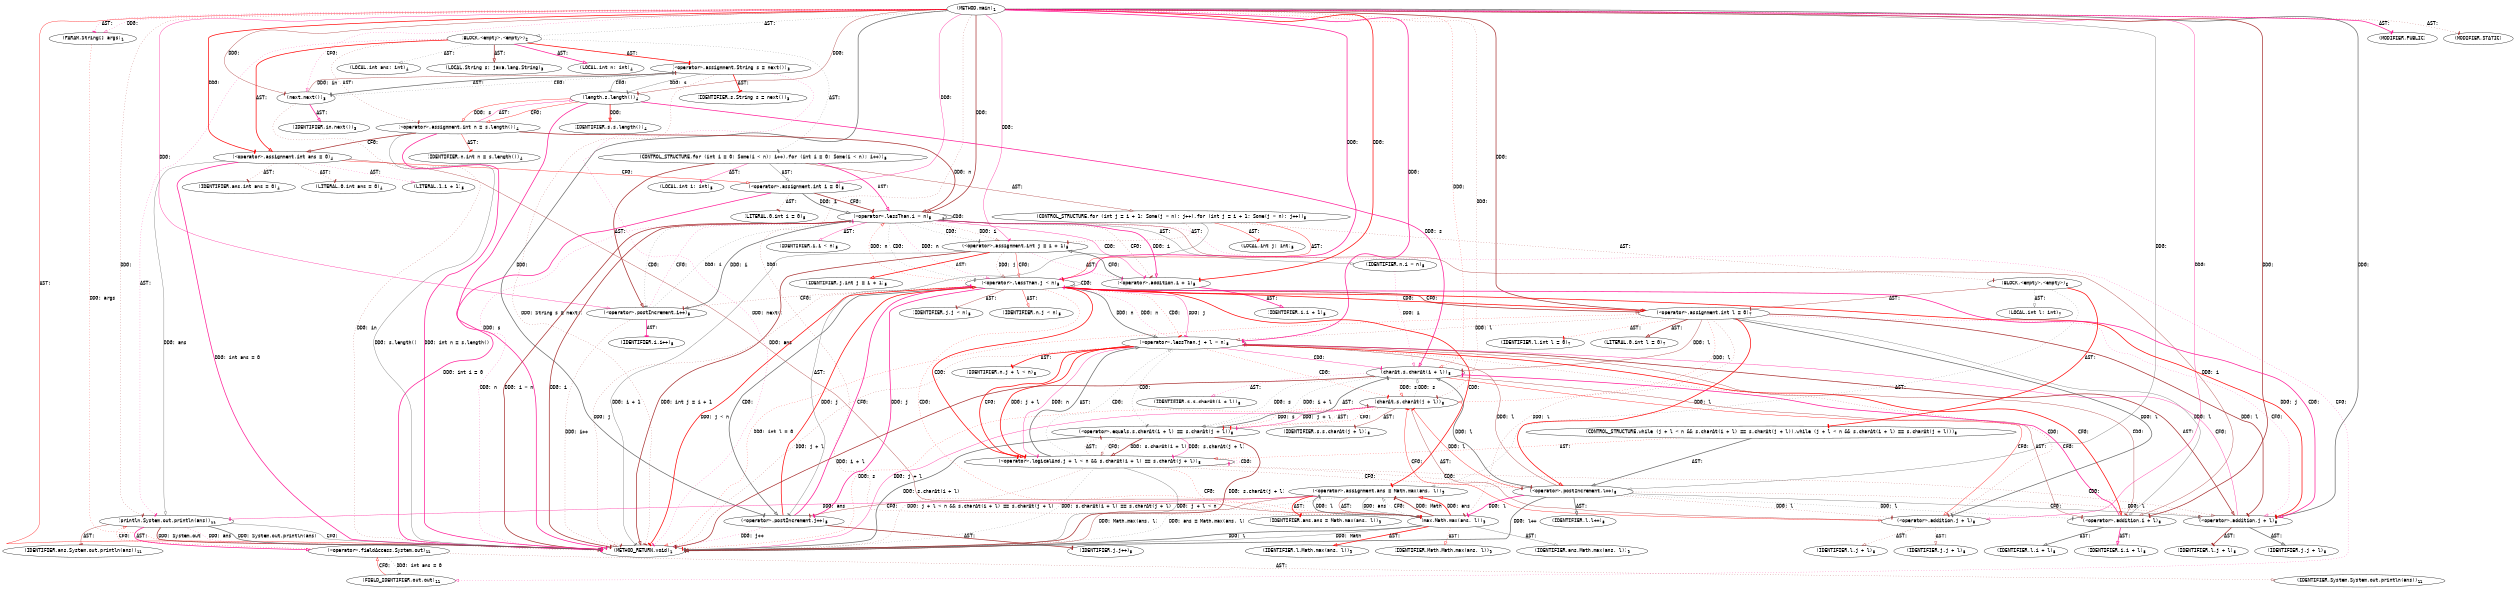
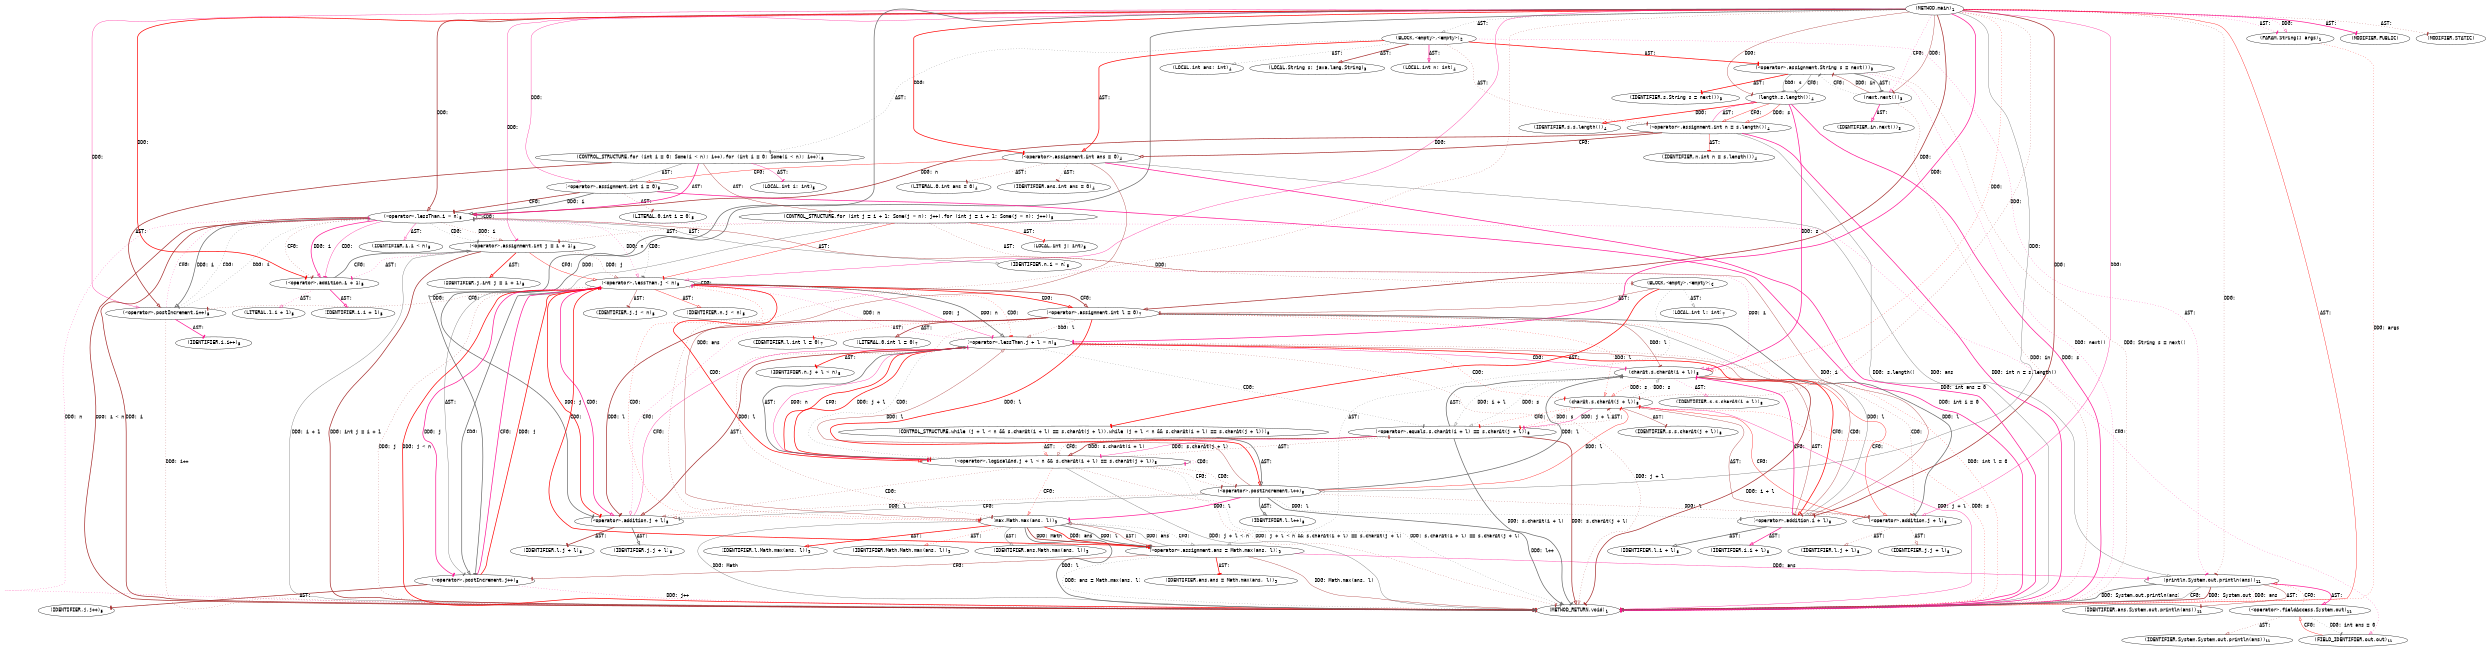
edge "(METHOD,main)" -> "(<operator>.lessThan,j < n)": style bold -> solid
edge "(<operator>.assignment,int ans = 0)" -> "(LITERAL,1,i + 1)": now "(<operator>.addition,i + 1)" -> "(LITERAL,1,i + 1)"
edge "(<operator>.lessThan,j < n)" -> "(<operator>.lessThan,i < n)": removed, label "DDG: n"
